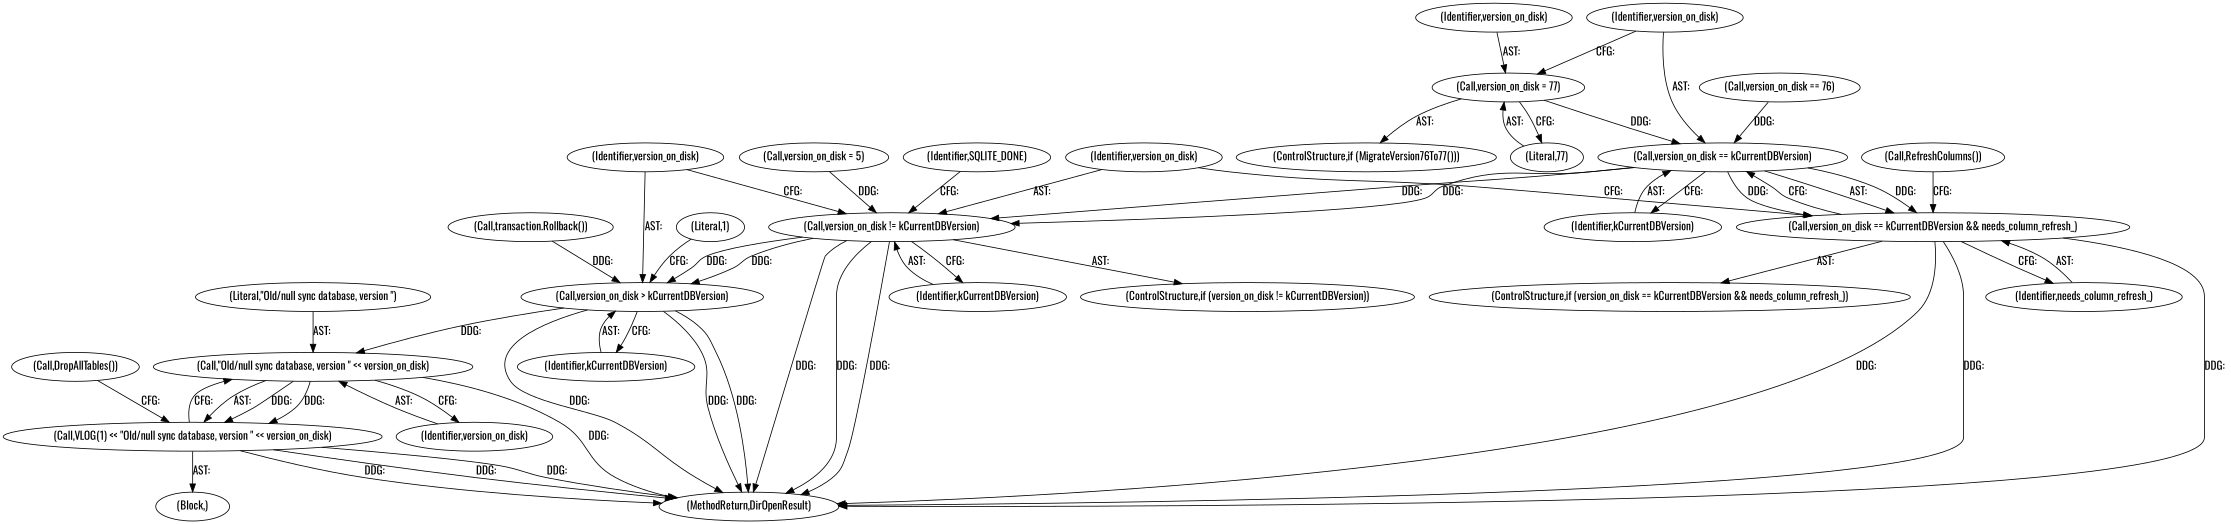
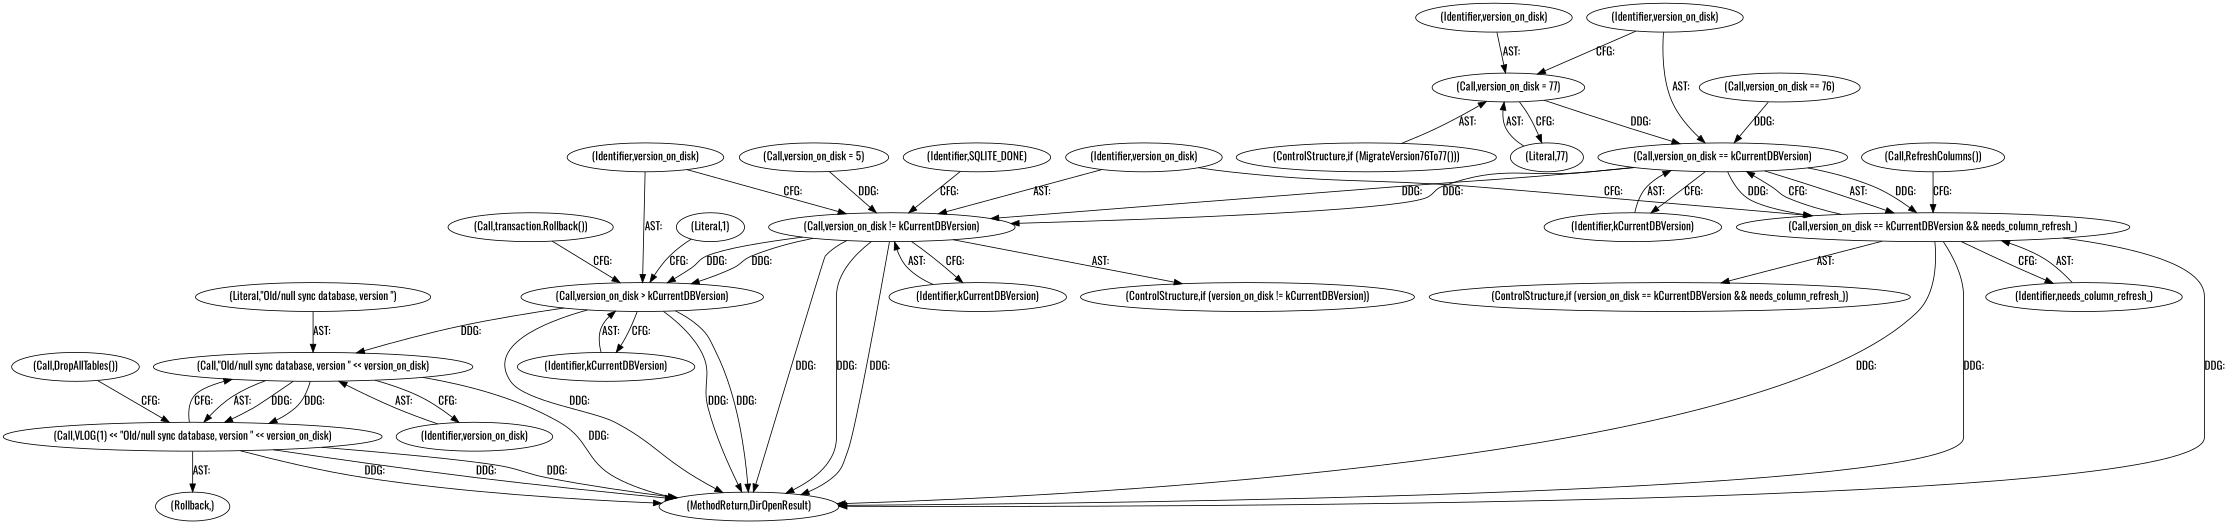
edge "(Call,version_on_disk = 77)" -> "(ControlStructure,if (MigrateVersion76To77()))": reversed
edge "(Call,transaction.Rollback())" -> "(Call,version_on_disk > kCurrentDBVersion)": label "DDG: " -> "CFG: "
node "(Block,)": label "(Block,)" -> "(Rollback,)"
